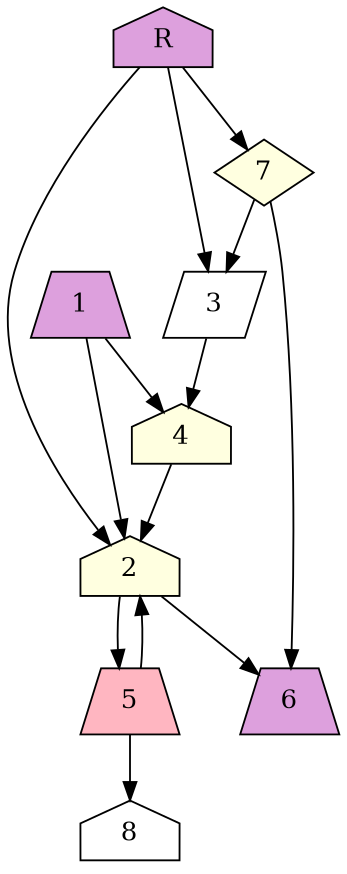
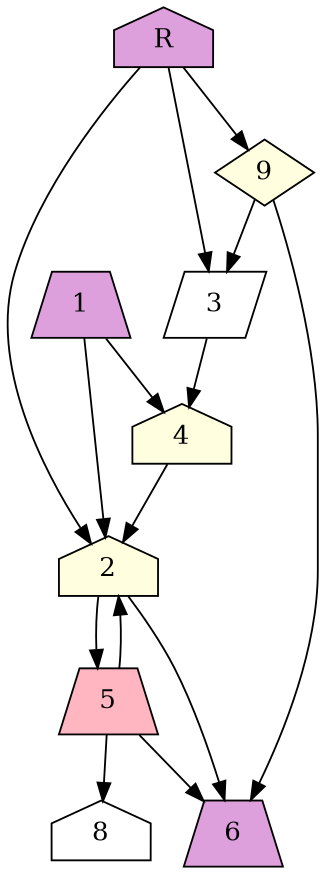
node "7": label "7" -> "9"
edge "5" -> "6": added
